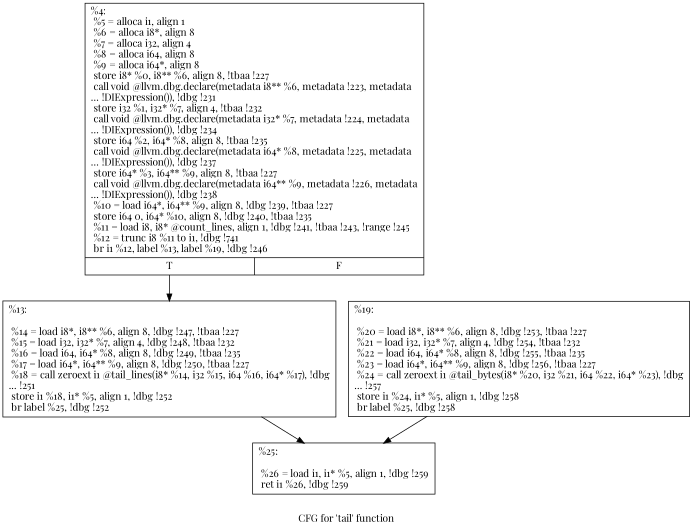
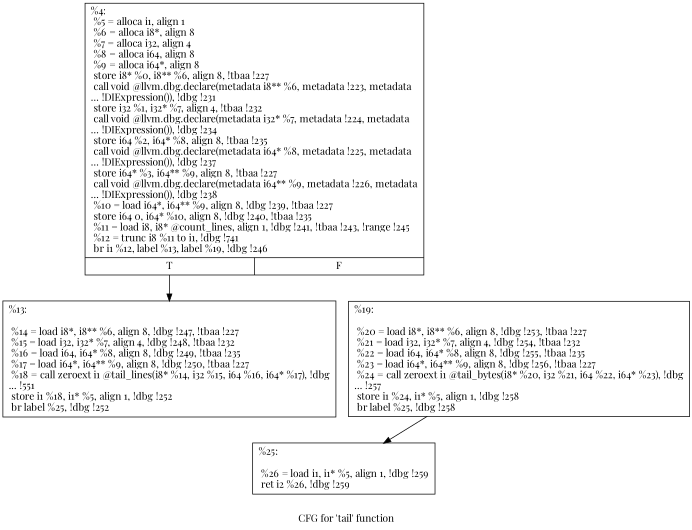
node "%13:": text "... !251" -> "... !551"
edge "%13:" -> "%25:": removed
node "%25:": text "ret i1 %26, !dbg !259" -> "ret i2 %26, !dbg !259"
